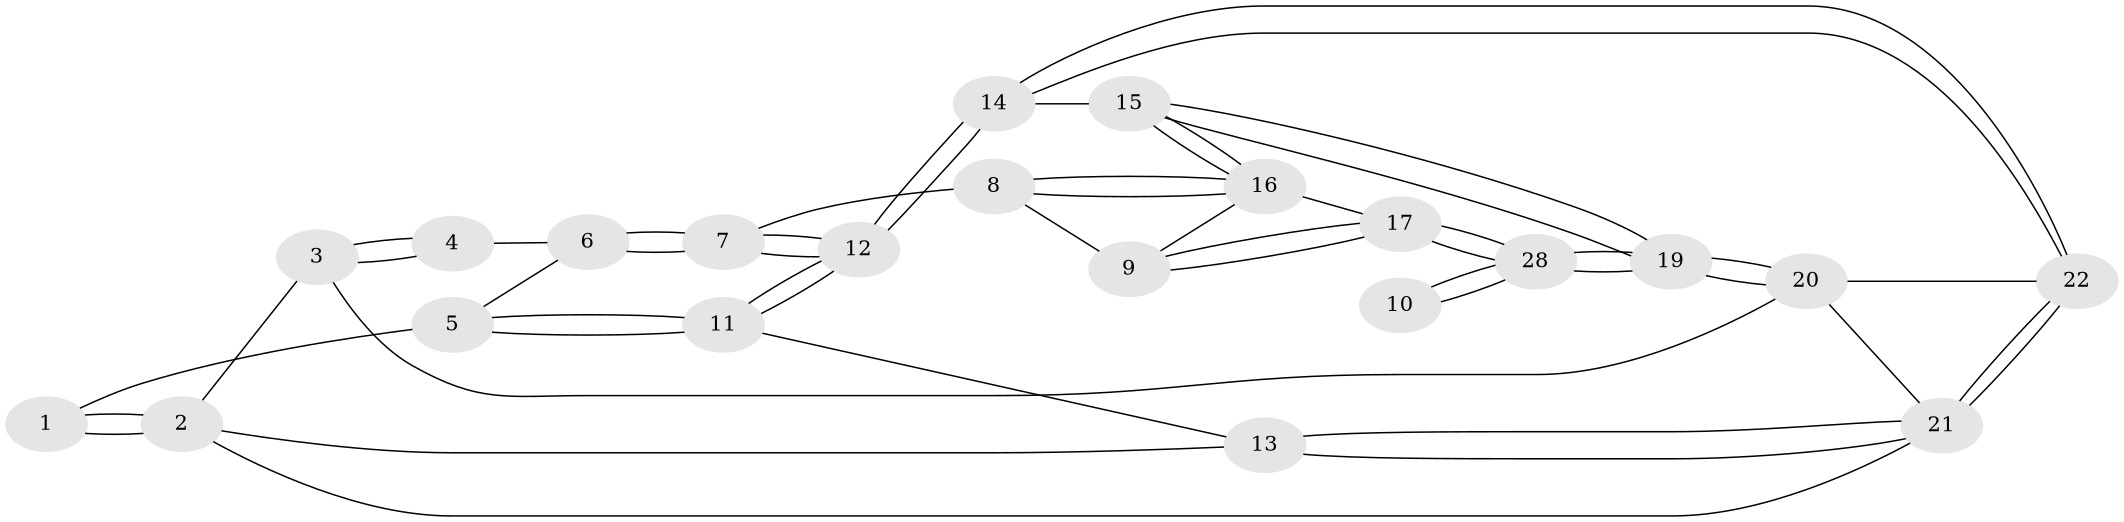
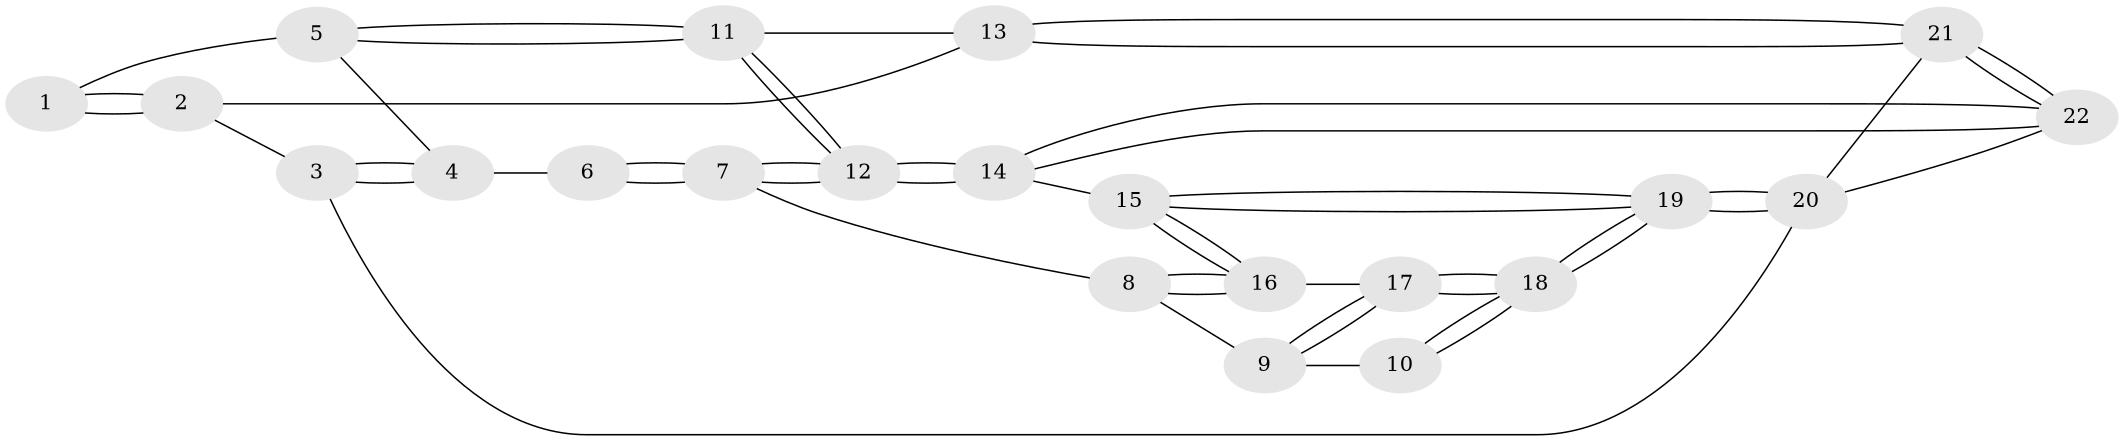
edge "16" -- "9": now "10" -- "9"
node "28": label "28" -> "18"
edge "6" -- "5": now "4" -- "5"
edge "2" -- "21": removed
